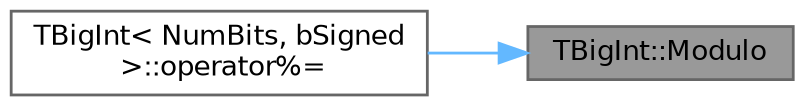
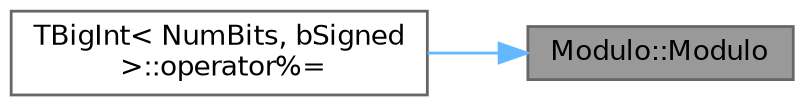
node "TBigInt::Modulo": label "TBigInt::Modulo" -> "Modulo::Modulo"
